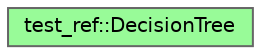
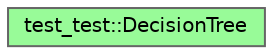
node "test_ref::DecisionTree": label "test_ref::DecisionTree" -> "test_test::DecisionTree"
